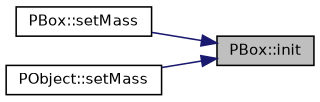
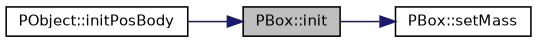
edge "PBox::setMass" -> "PBox::init": reversed
node "PObject::setMass": label "PObject::setMass" -> "PObject::initPosBody"
